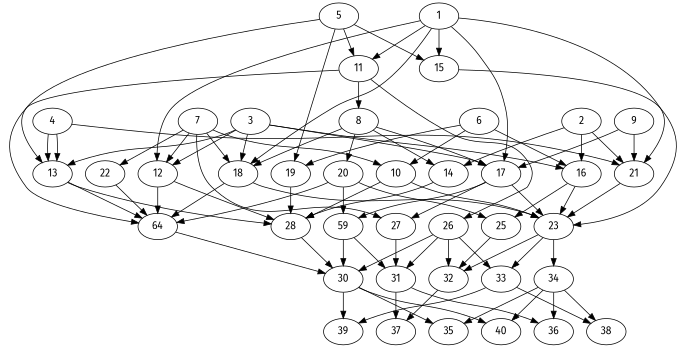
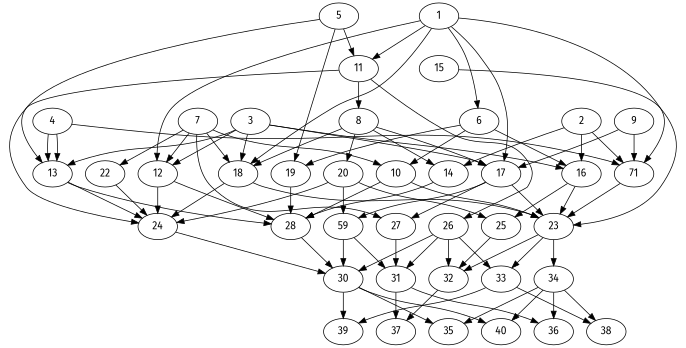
edge "1" -> "15": now "1" -> "6"
edge "5" -> "15": removed
node "21": label "21" -> "71"
node "64": label "64" -> "24"
